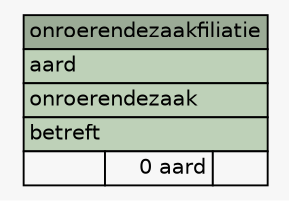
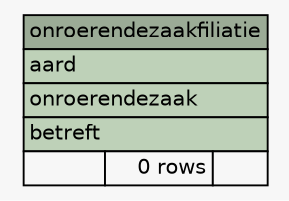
node "onroerendezaakfiliatie": text "0 aard" -> "0 rows"
